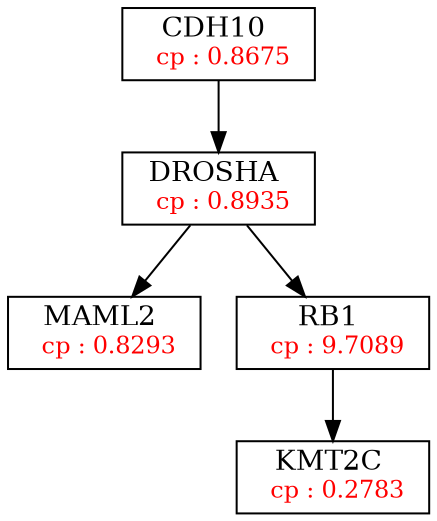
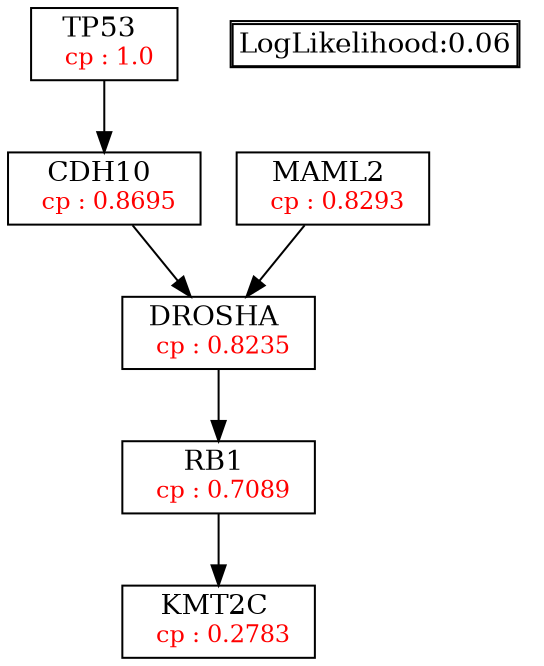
node "TP53": added
node "LogLikelihood:0.06": added
node "CDH10": text "cp : 0.8675" -> "cp : 0.8695"
node "DROSHA": text "cp : 0.8935" -> "cp : 0.8235"
edge "DROSHA" -> "MAML2": reversed
node "RB1": text "cp : 9.7089" -> "cp : 0.7089"
